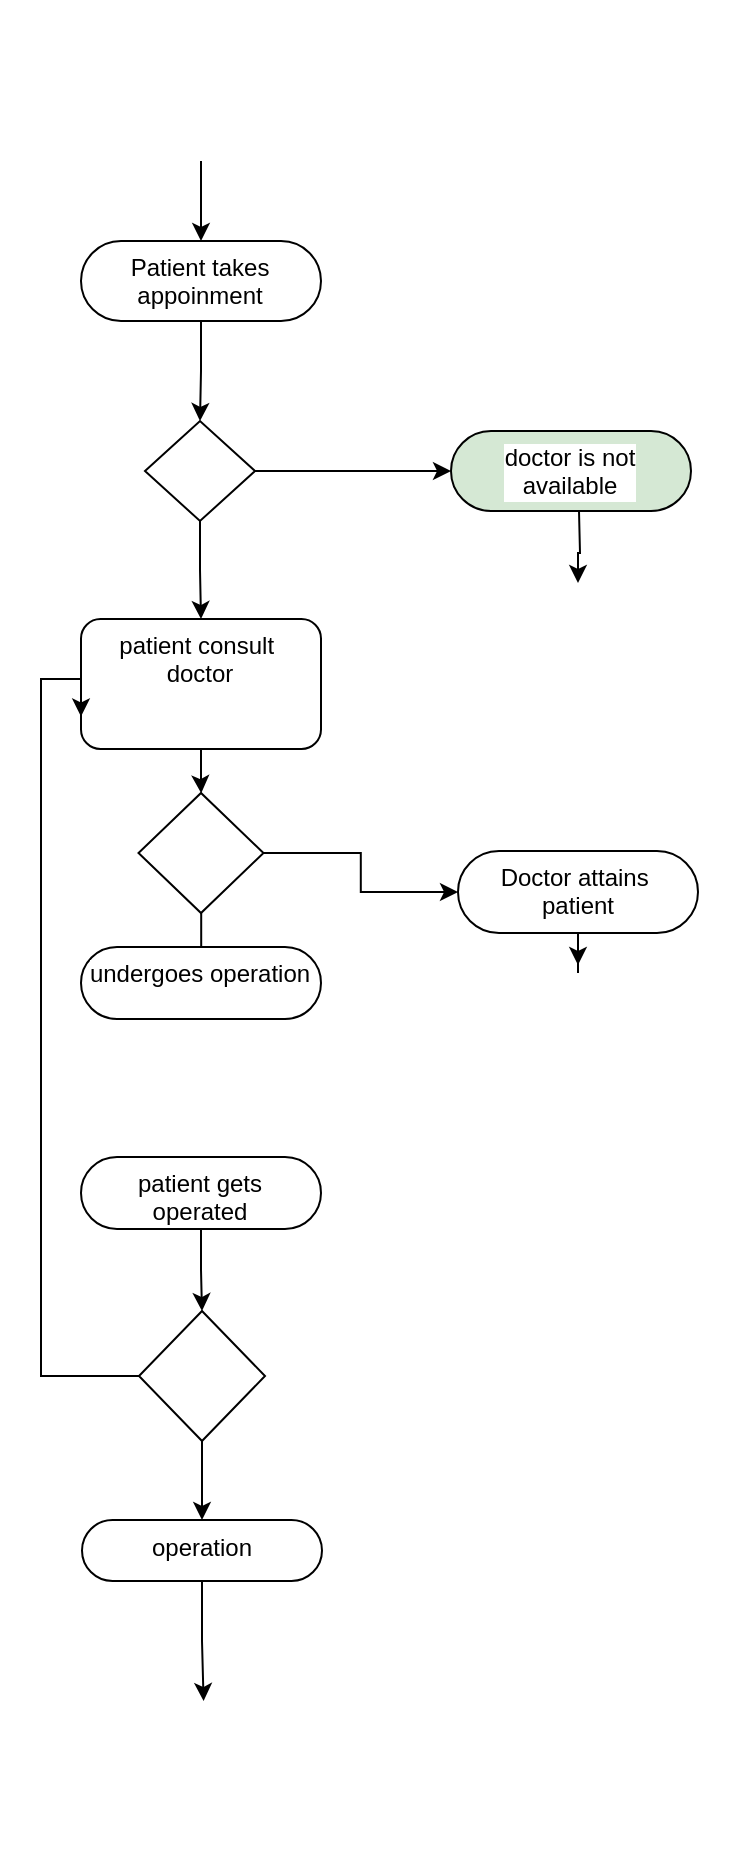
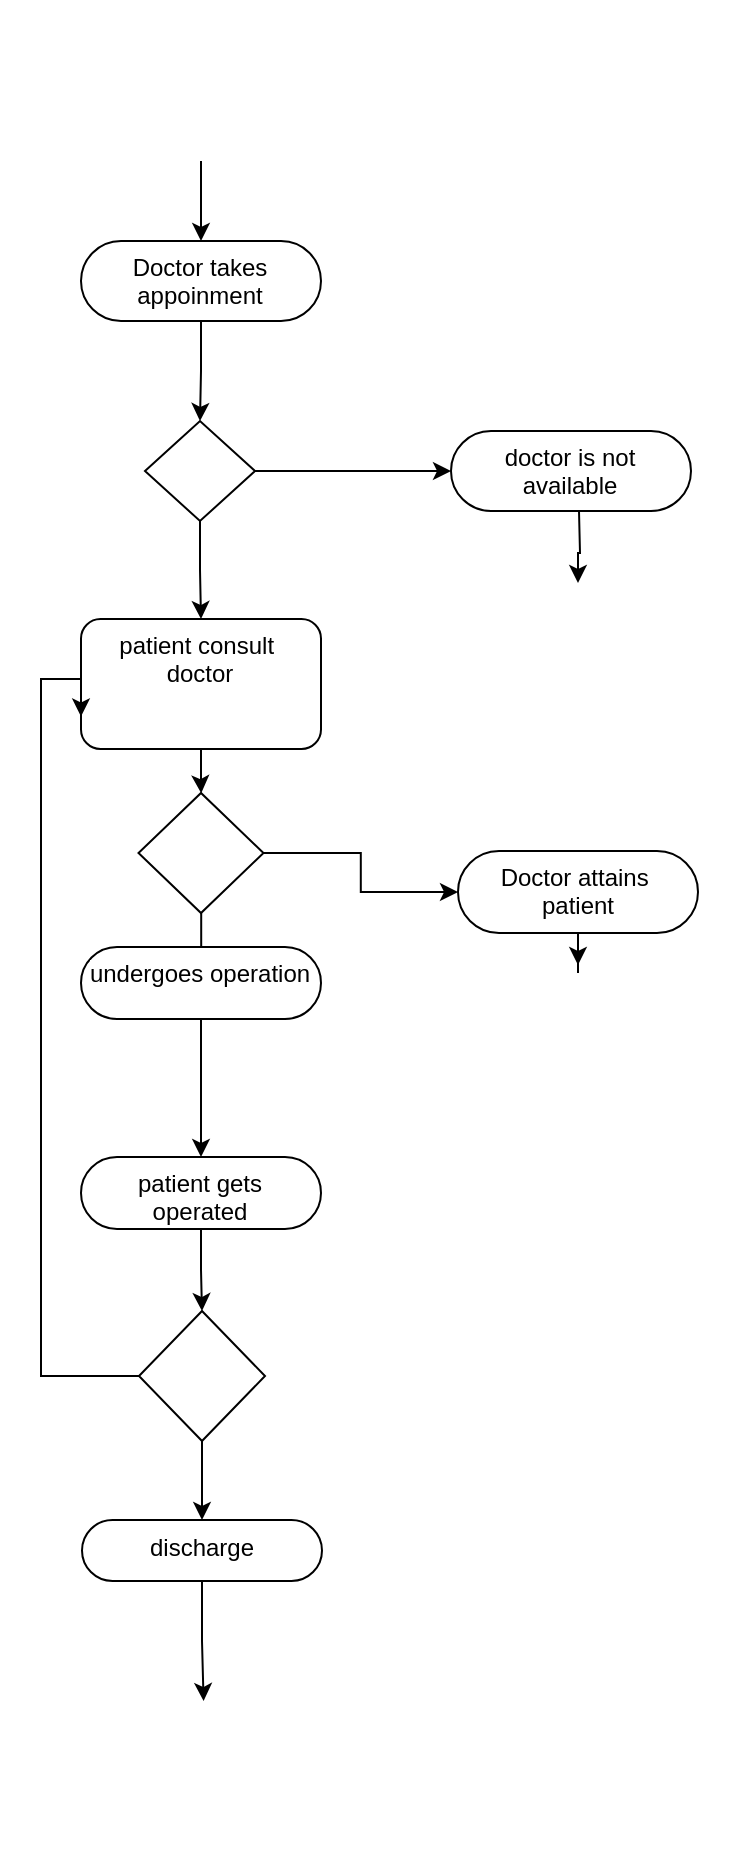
node "Patient takes appoinment": label "Patient takes appoinment" -> "Doctor takes appoinment"
node "doctor is not available": fillcolor #d5e8d4 -> #ffffff
edge "undergoes operation" -> "patient gets operated": added
node "operation": label "operation" -> "discharge"
